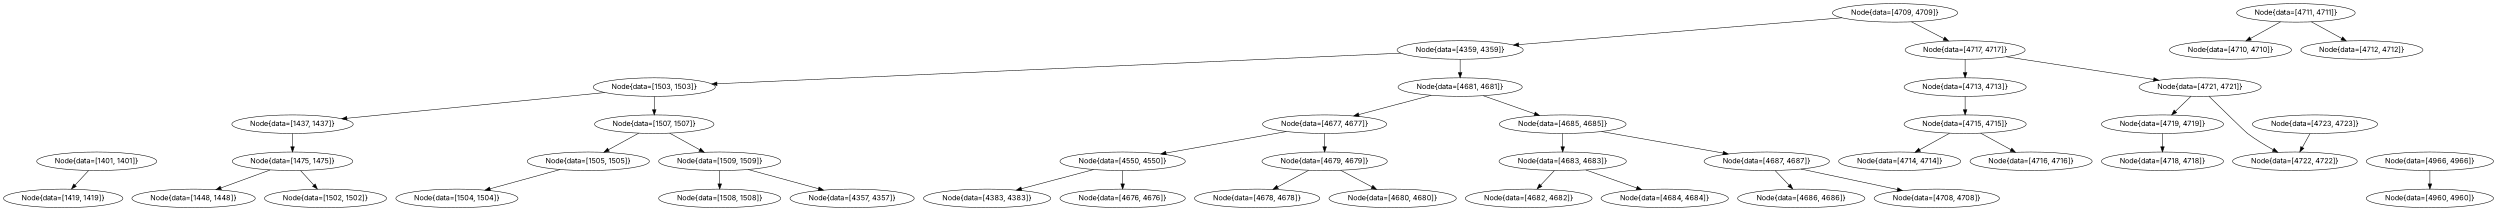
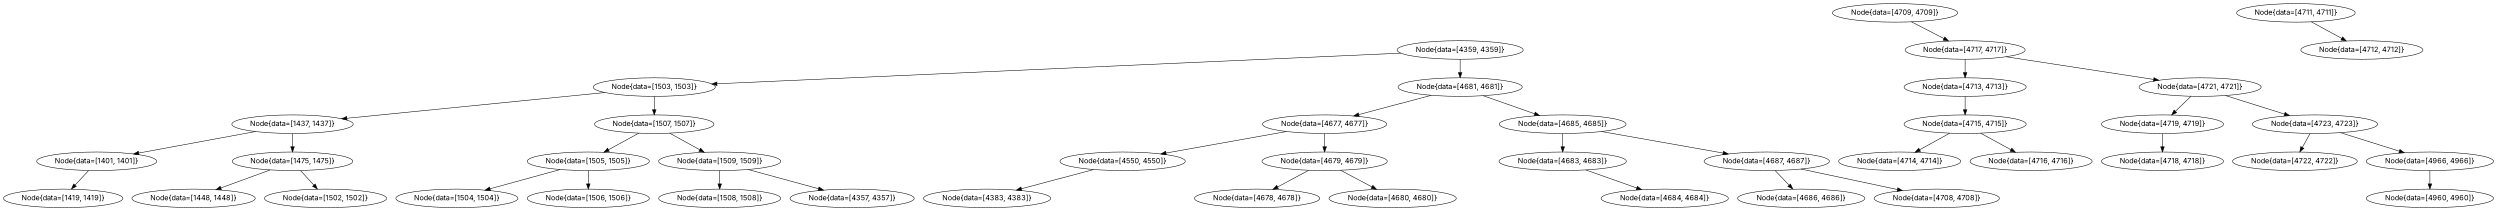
edge "Node{data=[4709, 4709]}" -> "Node{data=[4359, 4359]}": removed
node "Node{data=[4710, 4710]}": removed
edge "Node{data=[4721, 4721]}" -> "Node{data=[4722, 4722]}": now "Node{data=[4721, 4721]}" -> "Node{data=[4723, 4723]}"
edge "Node{data=[1437, 1437]}" -> "Node{data=[1401, 1401]}": added
edge "Node{data=[4723, 4723]}" -> "Node{data=[4966, 4966]}": added
node "Node{data=[1506, 1506]}": added
node "Node{data=[4676, 4676]}": removed
node "Node{data=[4682, 4682]}": removed
